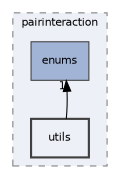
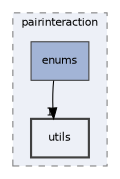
edge "utils" -> "enums": reversed
